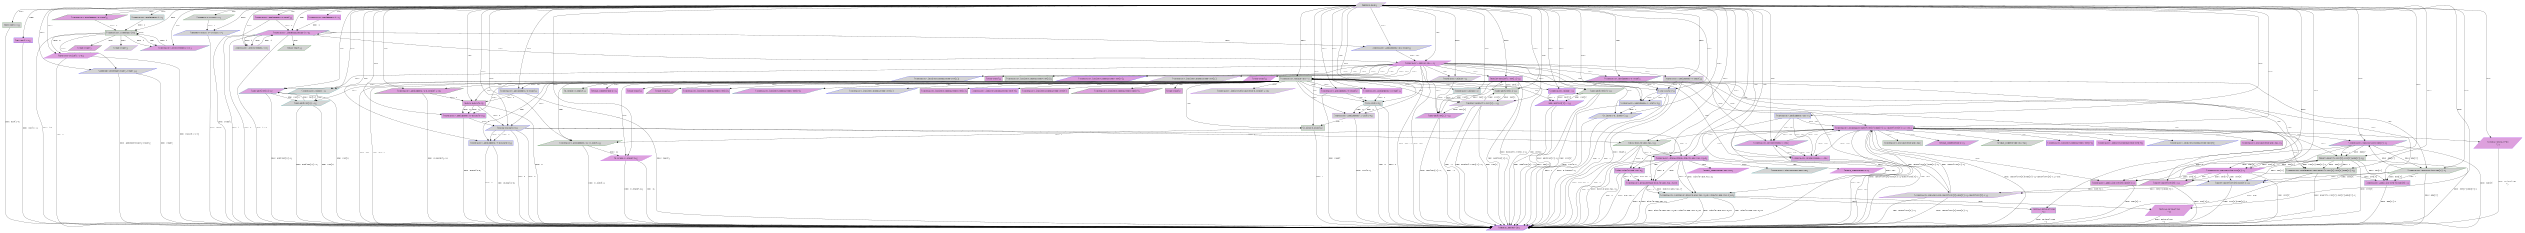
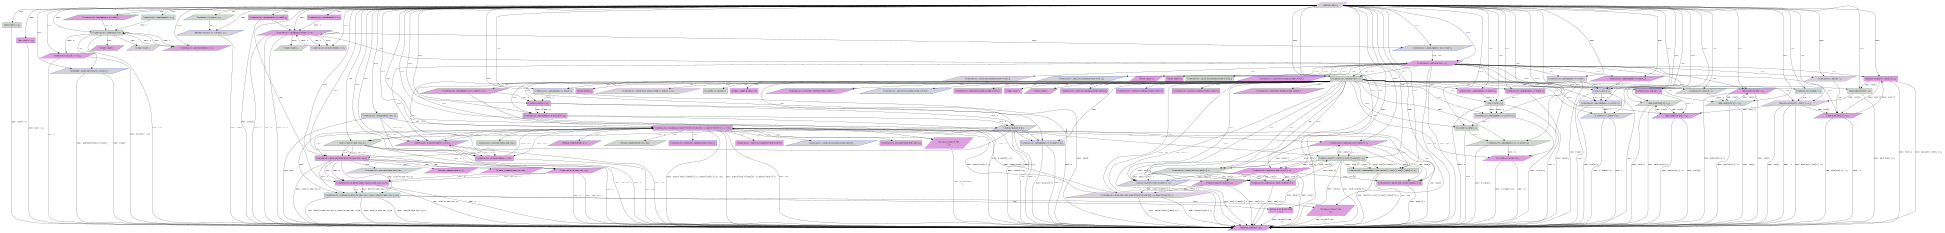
edge "(METHOD,main)" -> "(<operator>.assignment,u=S.begin()->u)": now "(METHOD,main)" -> "(add,add(rev[u],-1))"
edge "(modify,modify(1,rev[l],-1))" -> "(add,add(rev[l],1))": now "(modify,modify(1,rev[l],-1))" -> "(add,add(rev[v],-1))"
node "(dist,dist(x,ans.val.v))": shape box -> parallelogram
